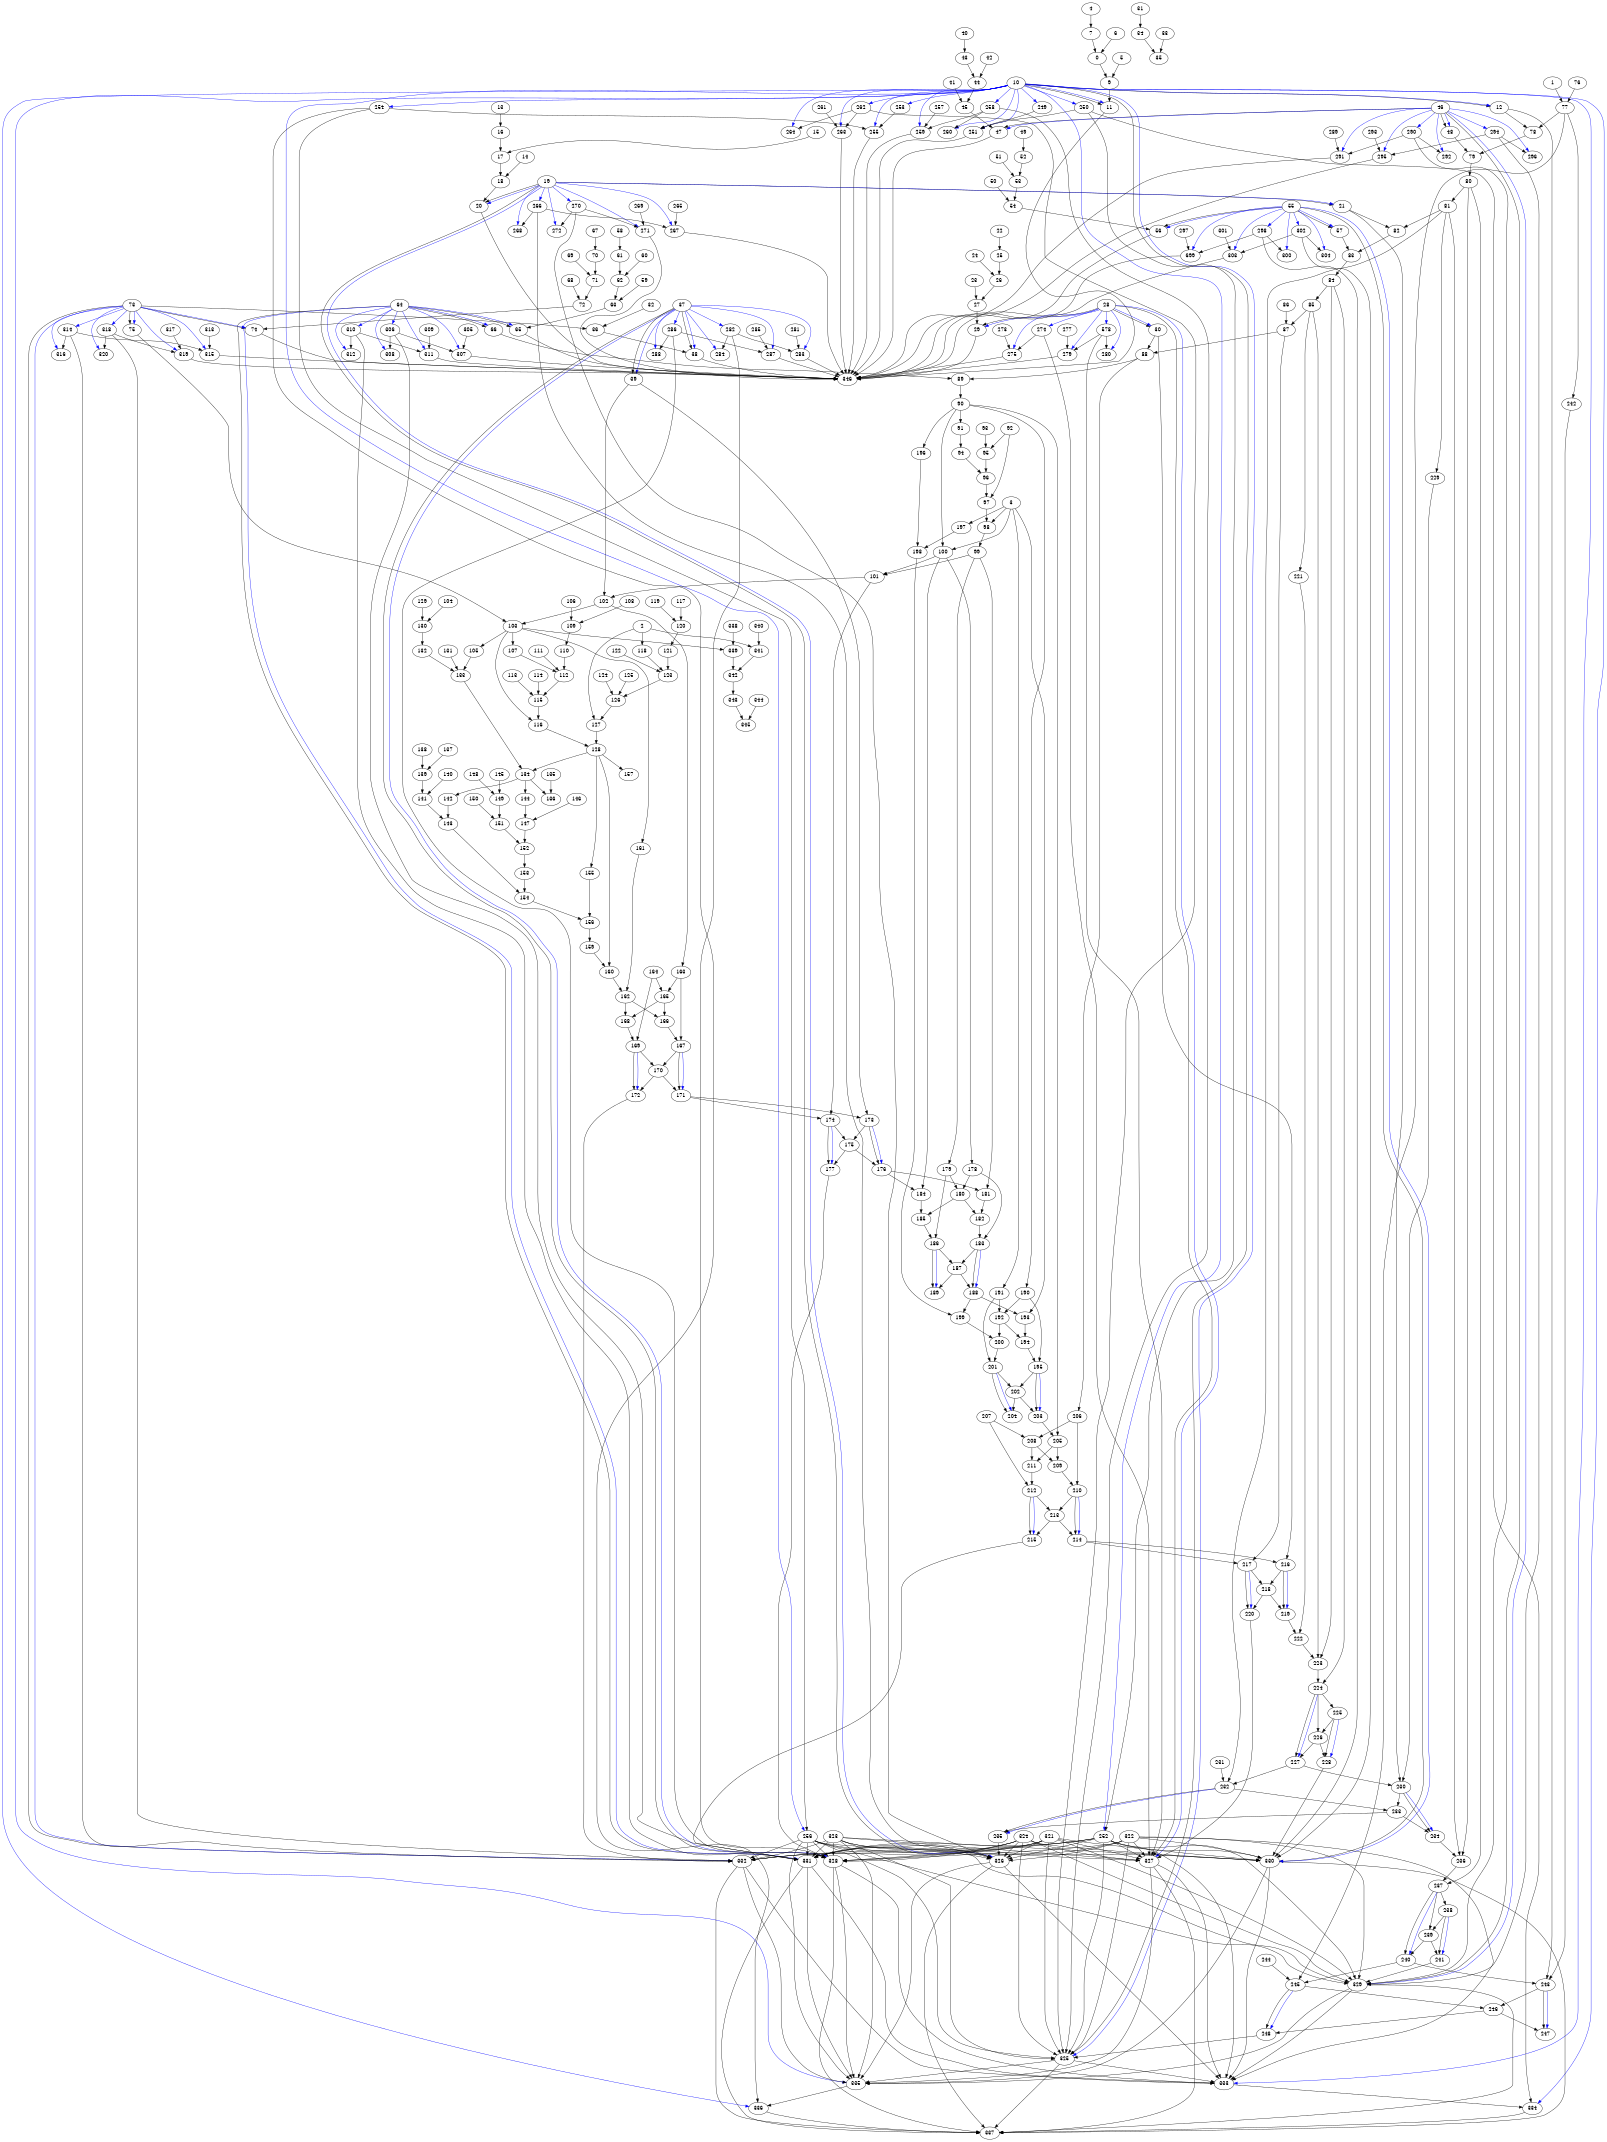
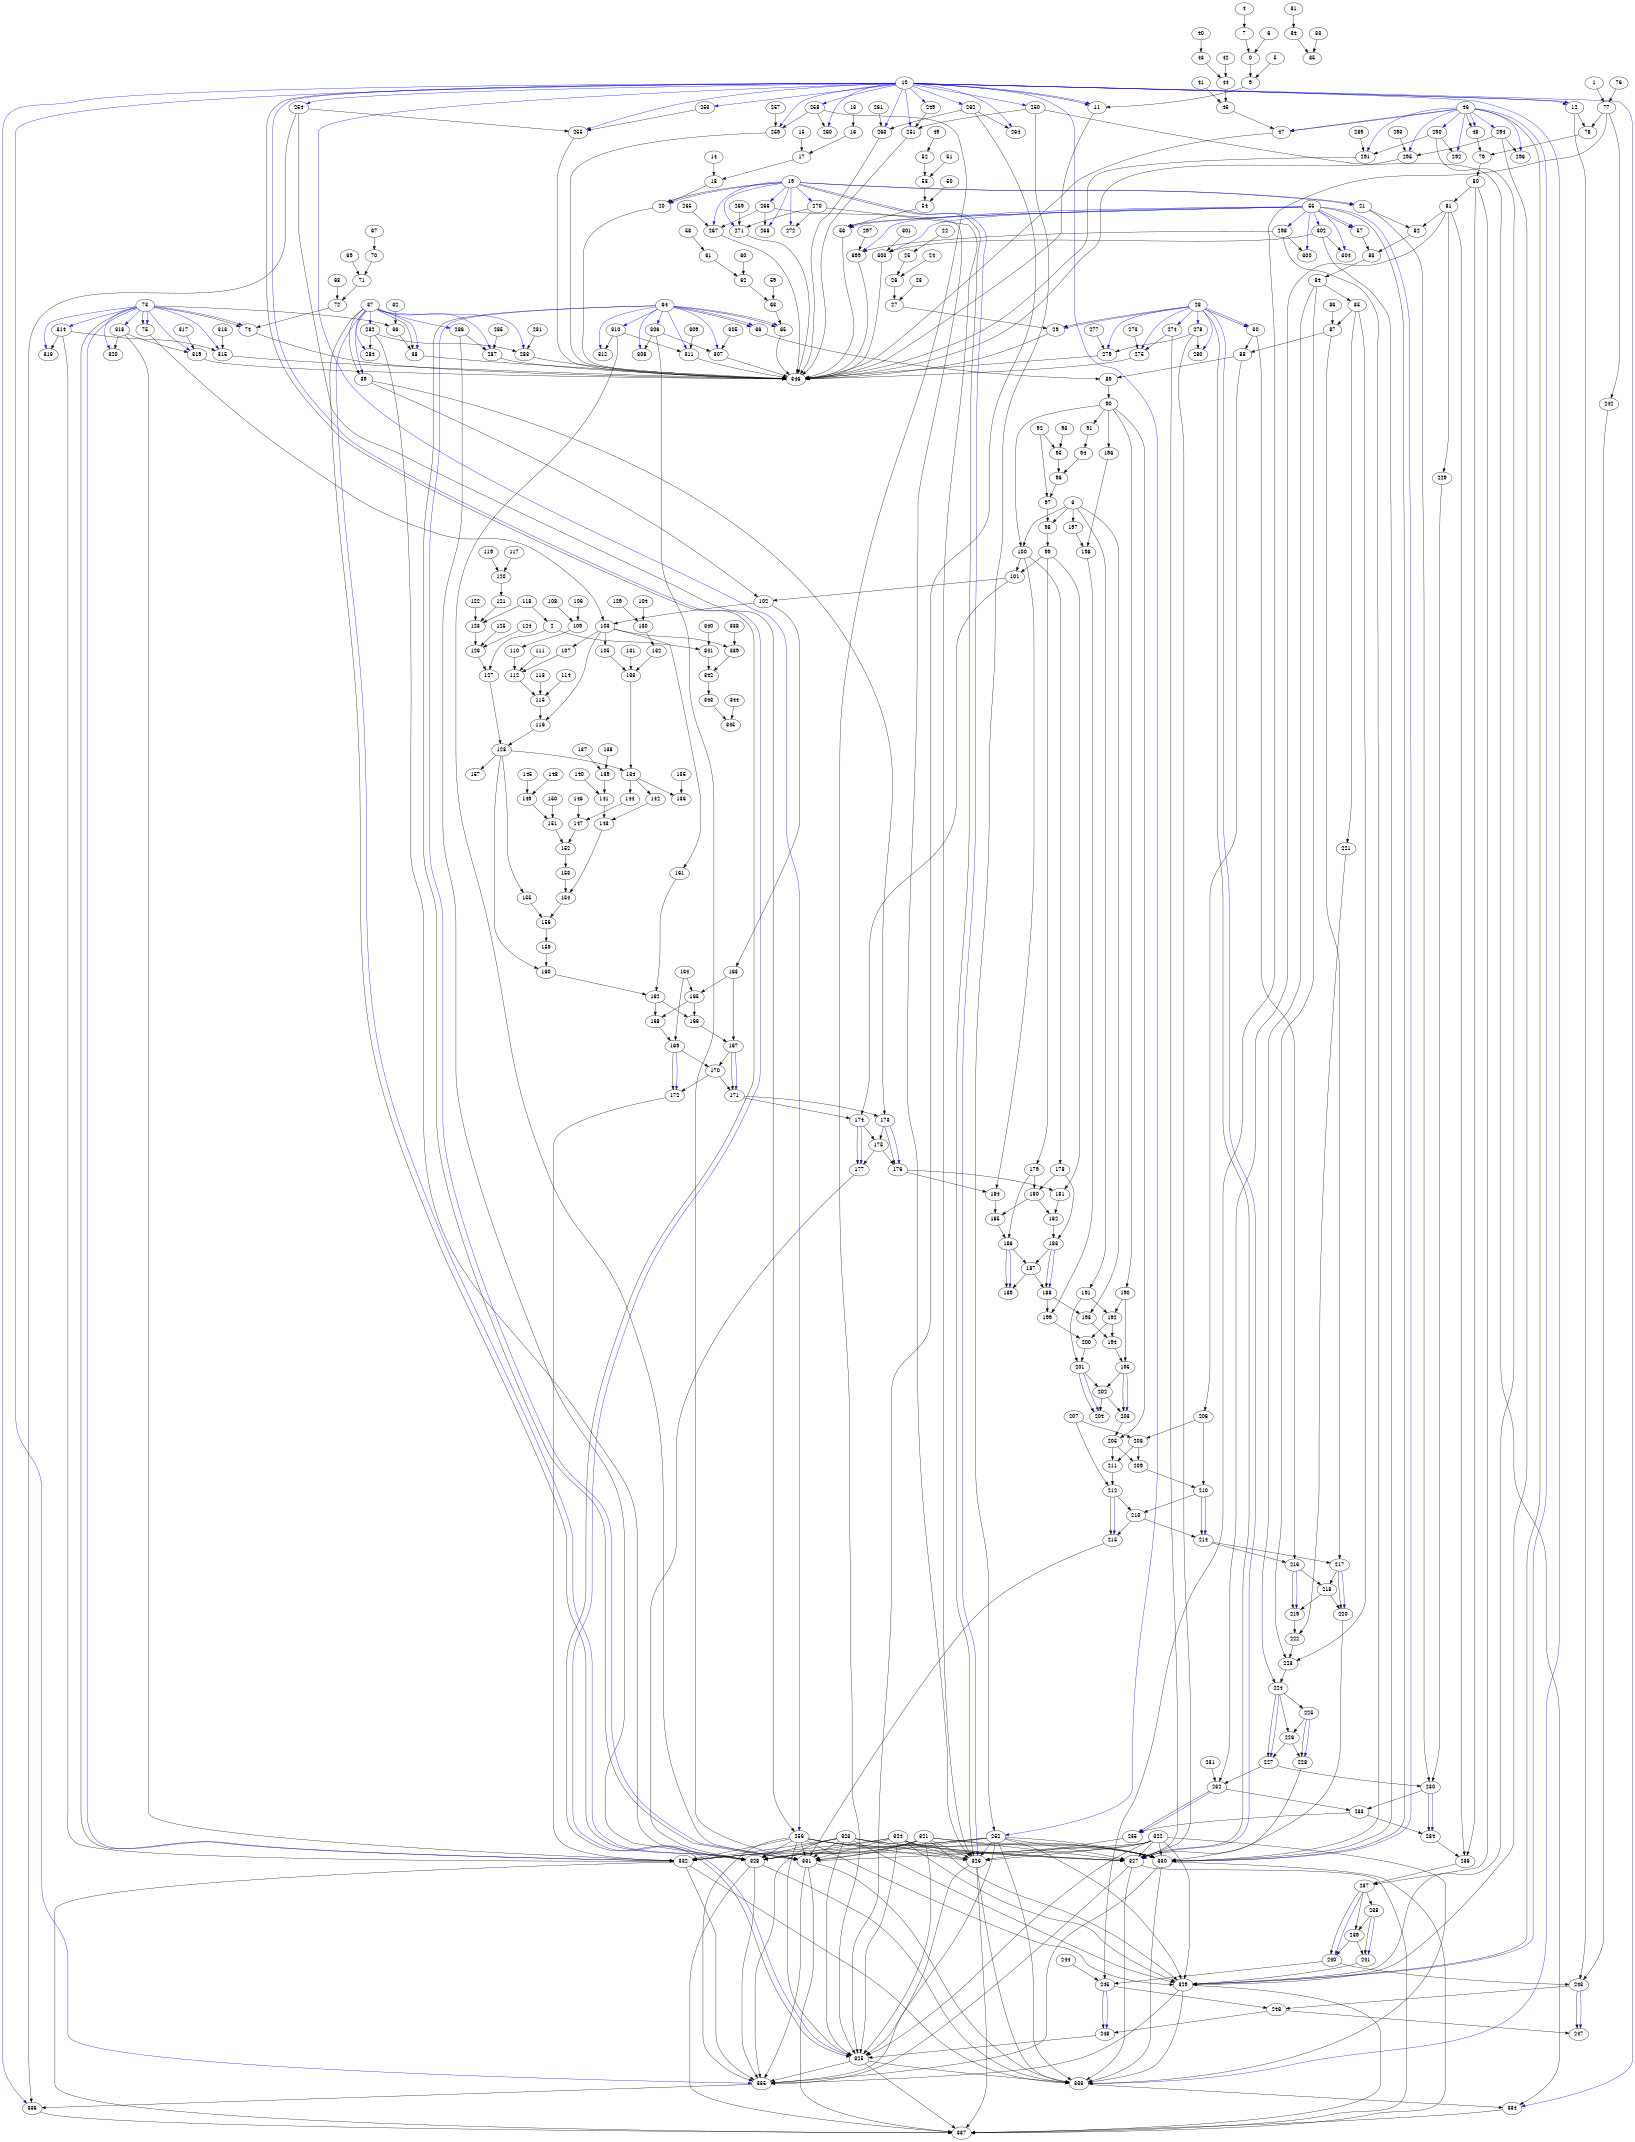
node "578": label "578" -> "278"
node "288": removed
edge "2" -> "118": reversed
